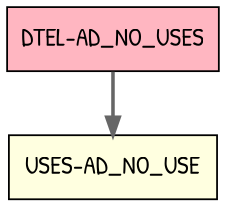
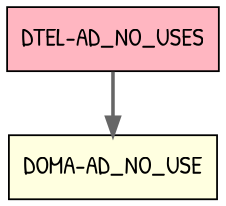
node "USES-AD_NO_USE": label "USES-AD_NO_USE" -> "DOMA-AD_NO_USE"
